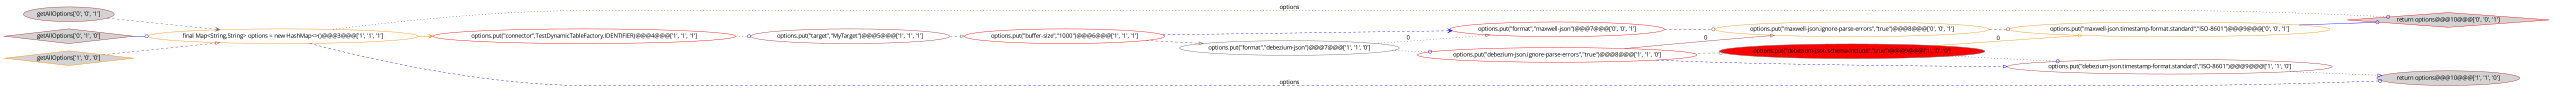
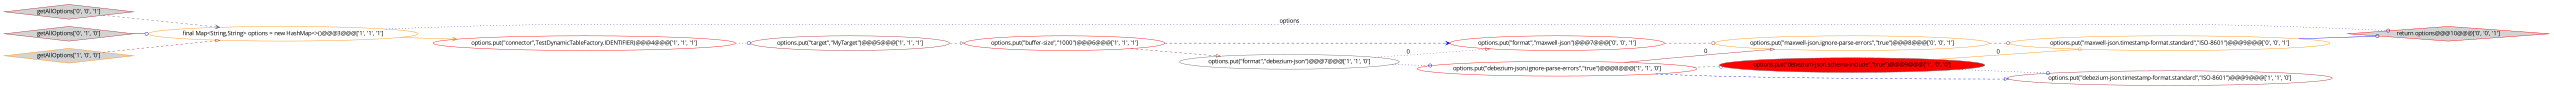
node "getAllOptions['0', '0', '1']": shape ellipse -> diamond
node "return options@@@10@@@['1', '1', '0']": removed
